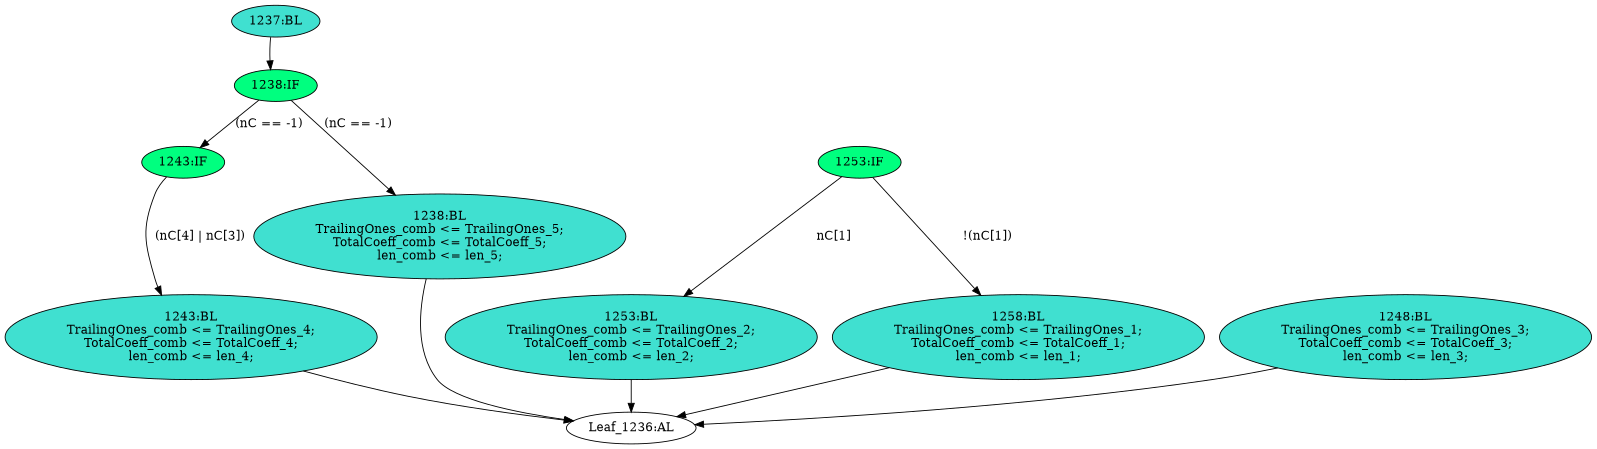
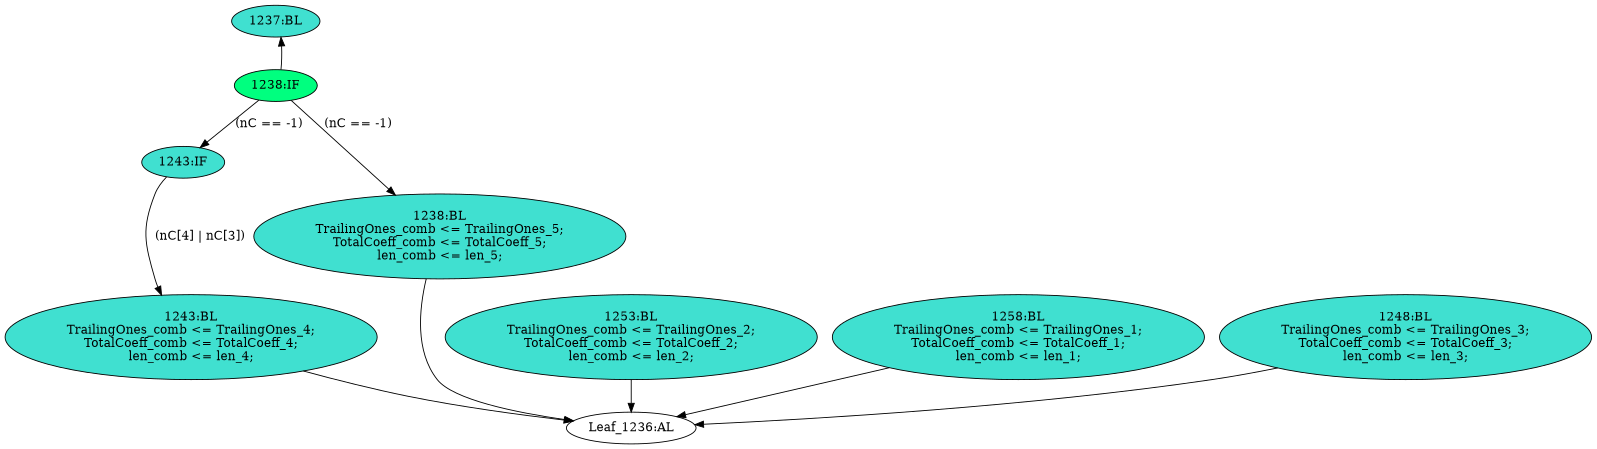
edge "1237:BL" -> "1238:IF": reversed
node "1243:IF": fillcolor springgreen -> turquoise
node "1253:IF": removed
